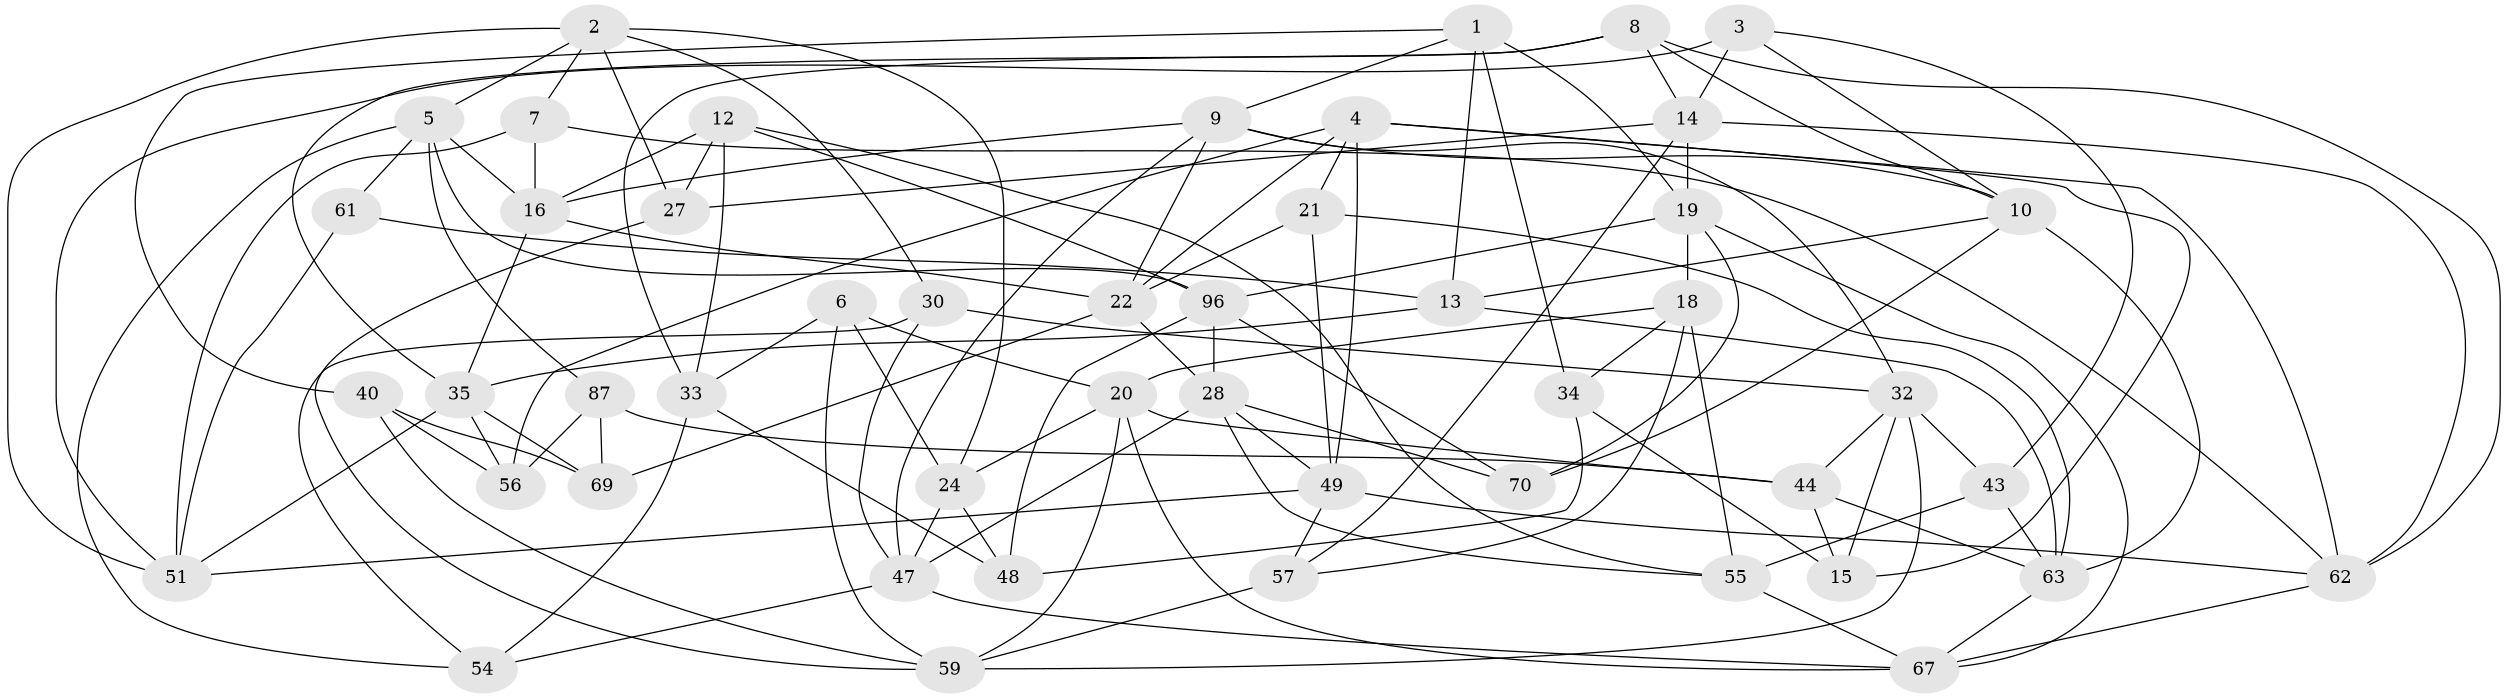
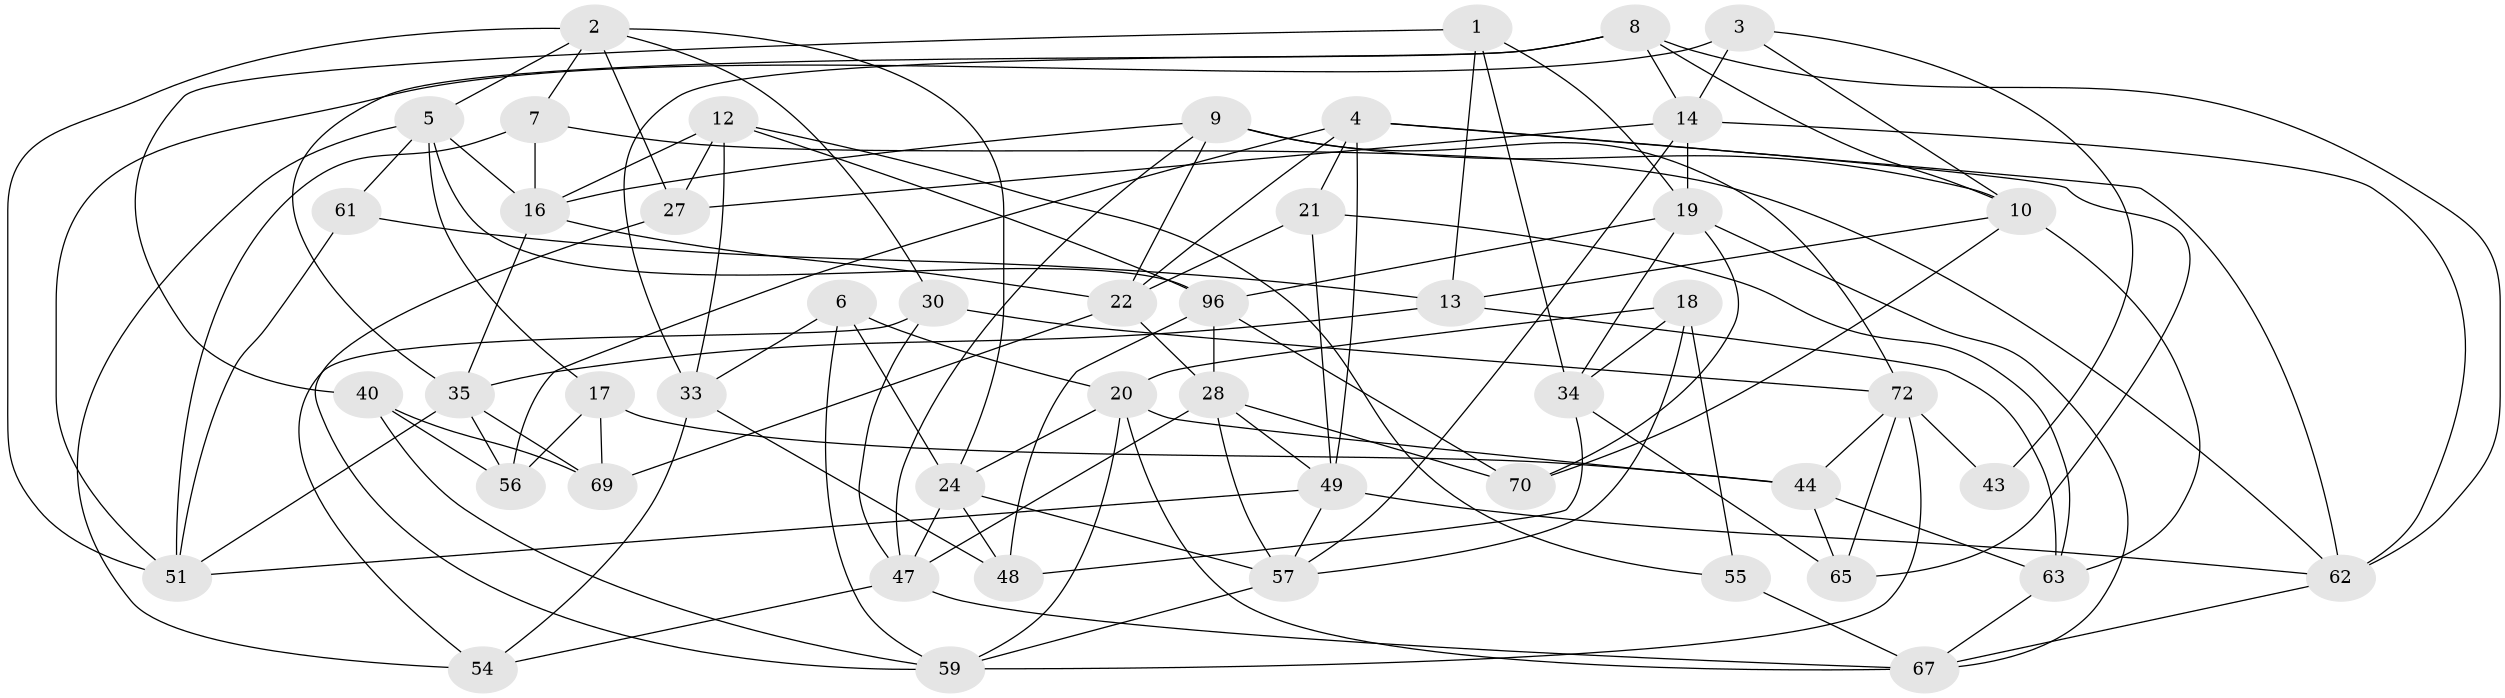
edge "1" -- "9": removed
edge "19" -- "18": now "19" -- "34"
node "87": label "87" -> "17"
node "32": label "32" -> "72"
edge "43" -- "55": removed
edge "24" -- "57": added
edge "43" -- "63": removed
edge "28" -- "55": now "28" -- "57"
node "15": label "15" -> "65"
